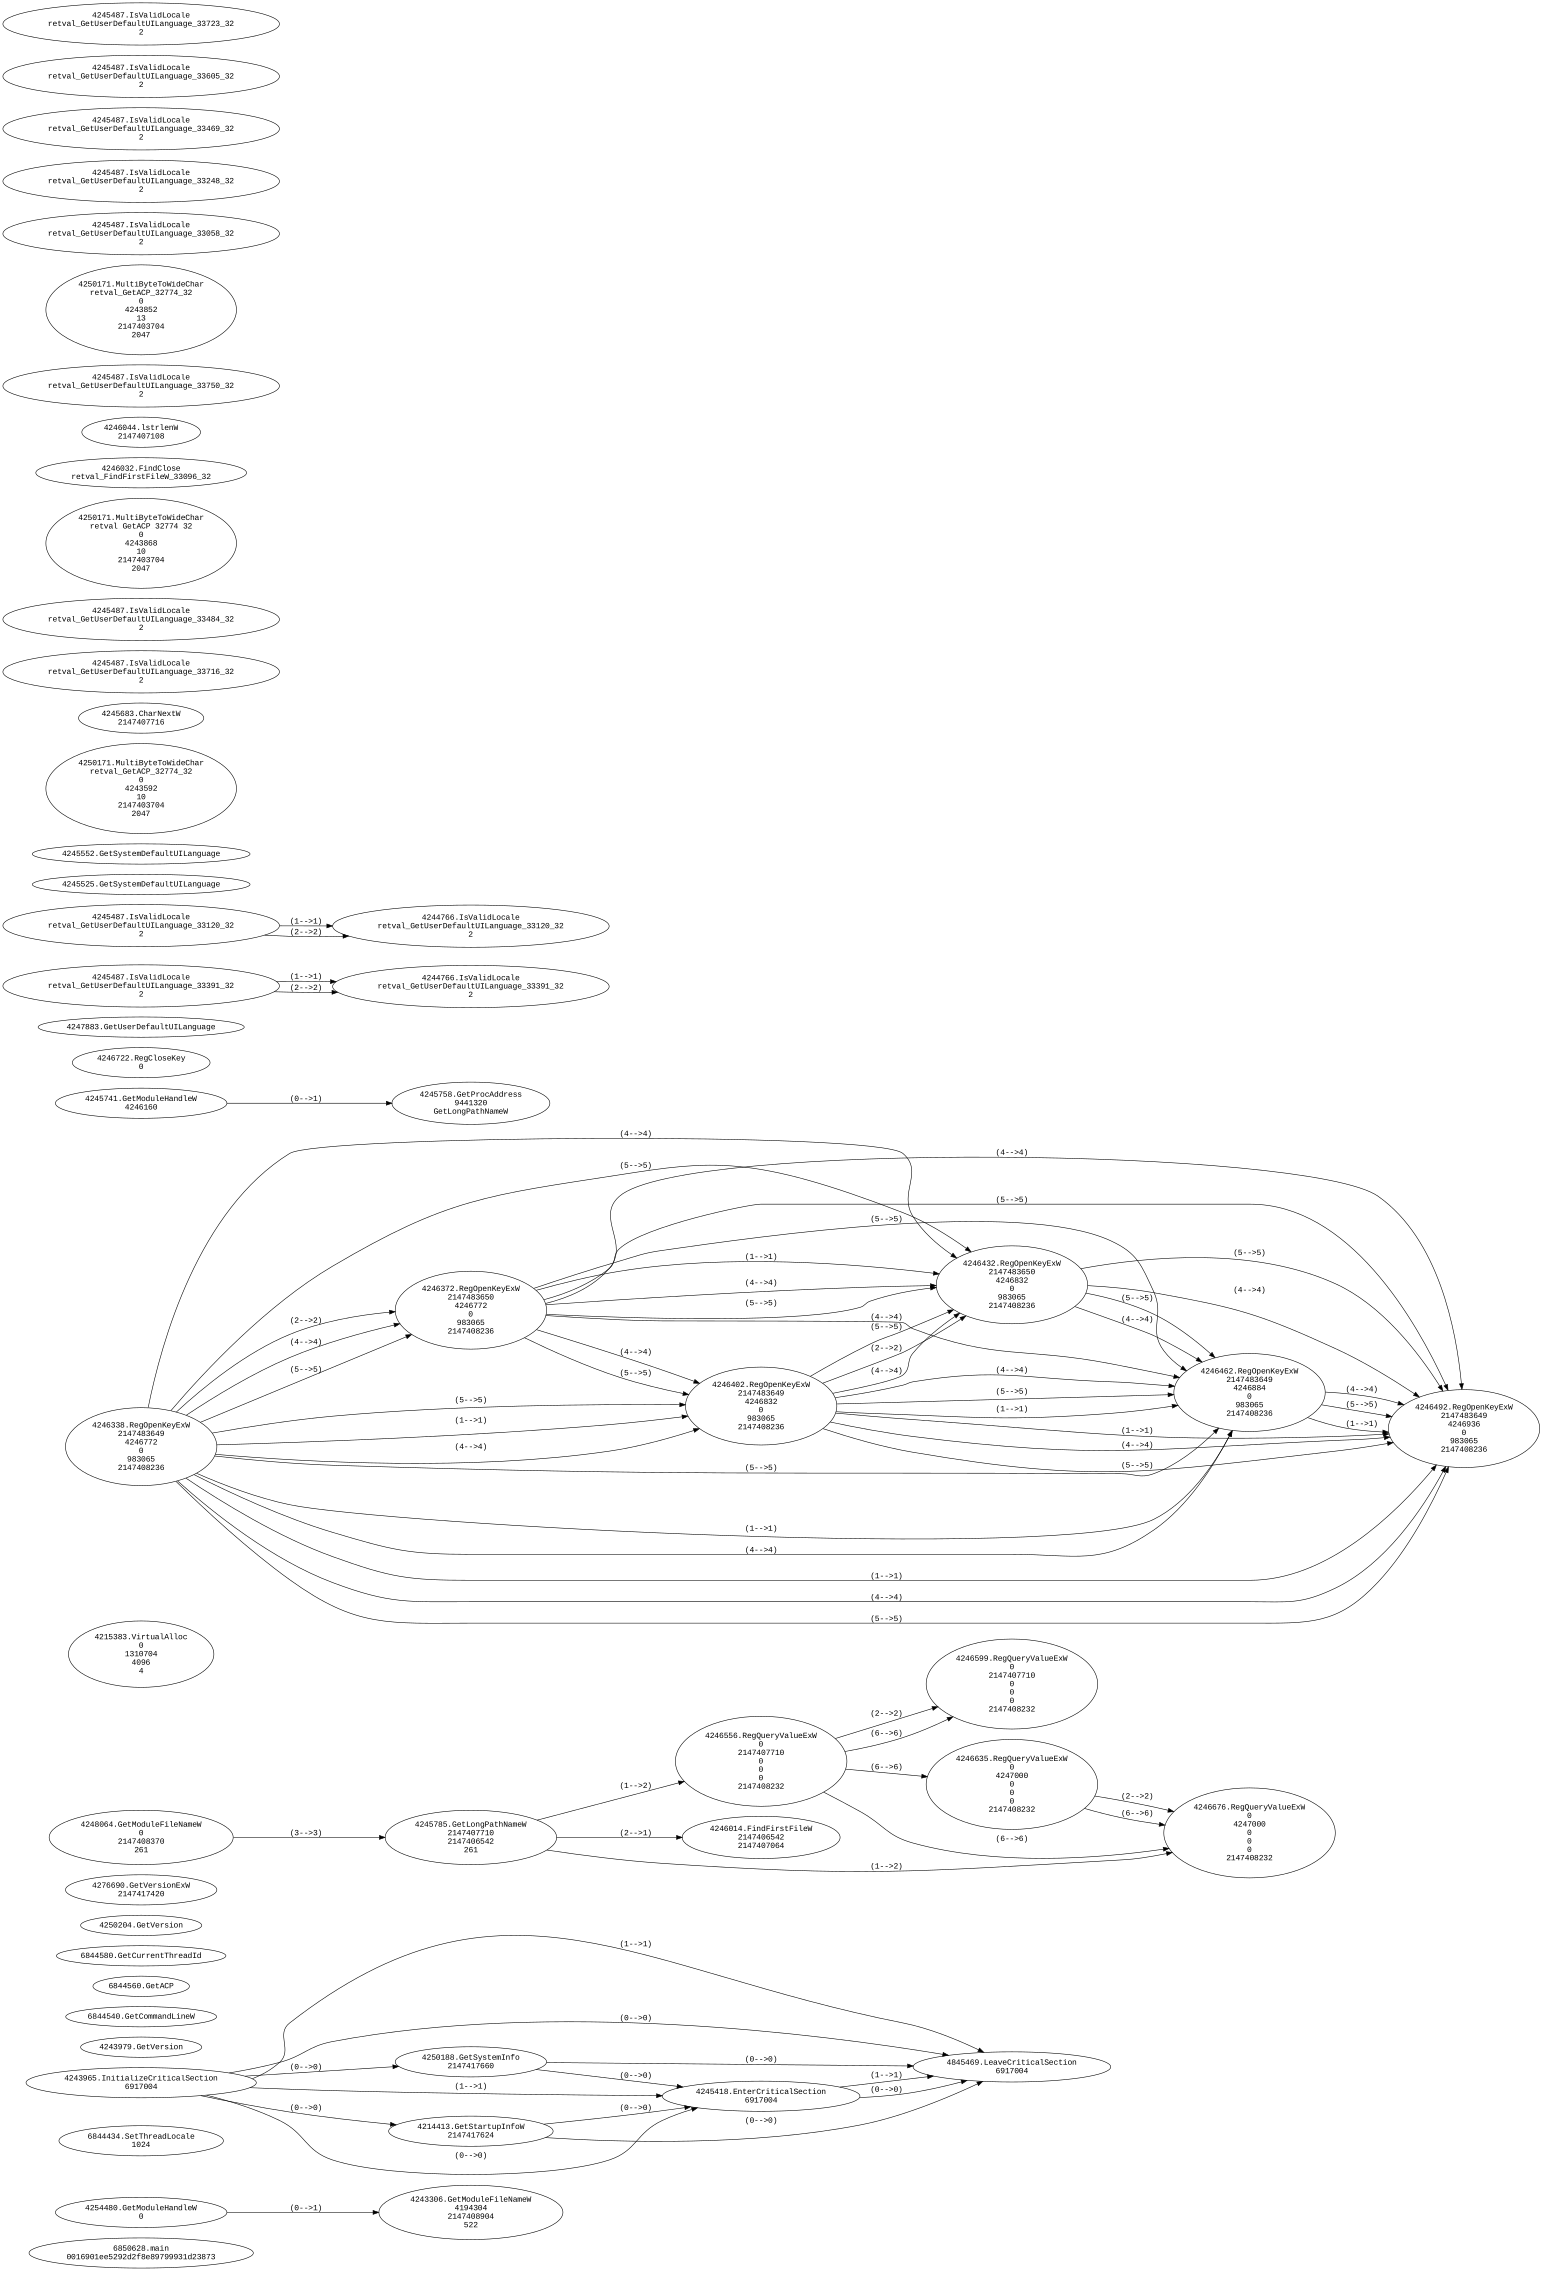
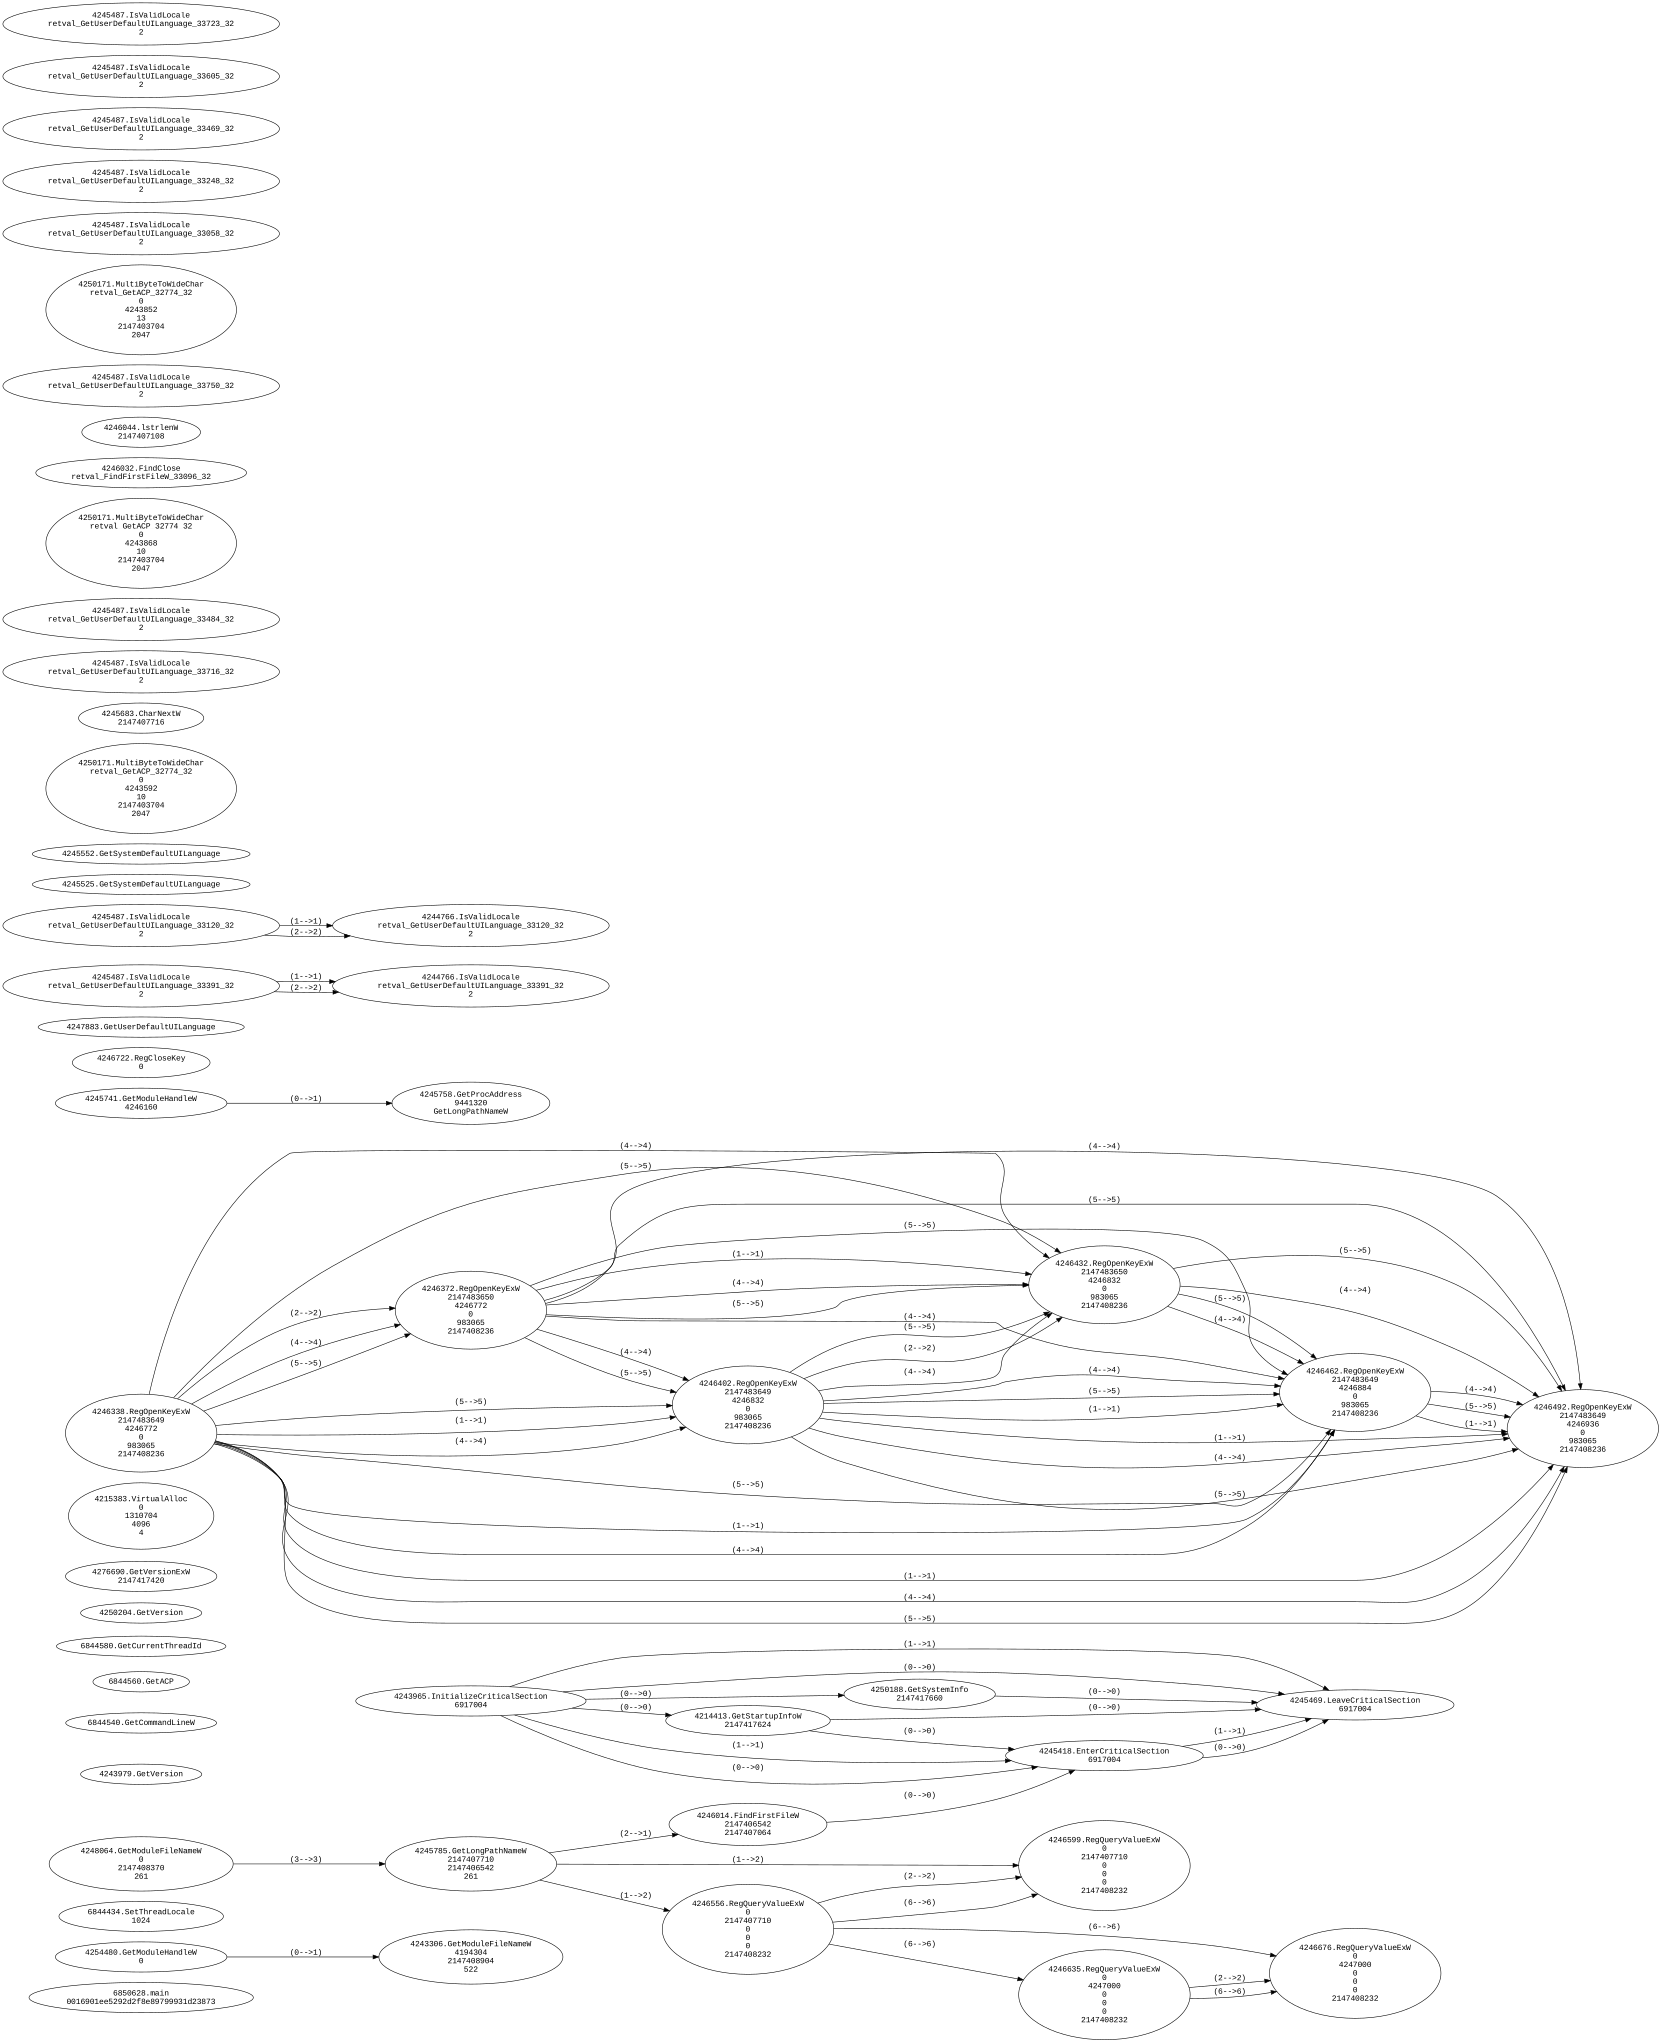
edge "4245785.GetLongPathNameW 2147407710 2147406542 261" -> "4246676.RegQueryValueExW 0 4247000 0 0 0 2147408232": now "4245785.GetLongPathNameW 2147407710 2147406542 261" -> "4246599.RegQueryValueExW 0 2147407710 0 0 0 2147408232"
node "4845469.LeaveCriticalSection 6917004": label "4845469.LeaveCriticalSection 6917004" -> "4245469.LeaveCriticalSection 6917004"
edge "4250188.GetSystemInfo 2147417660" -> "4245418.EnterCriticalSection 6917004": now "4246014.FindFirstFileW 2147406542 2147407064" -> "4245418.EnterCriticalSection 6917004"
